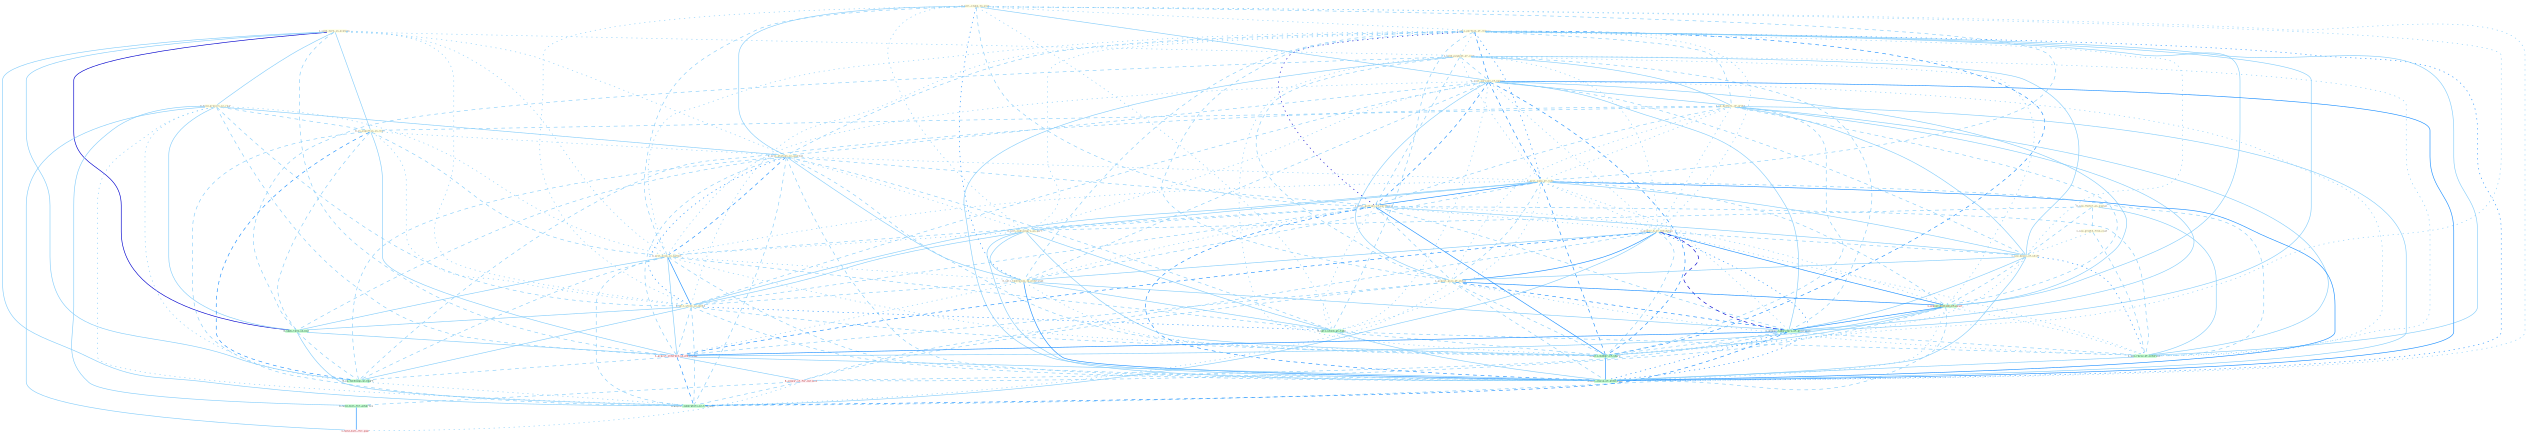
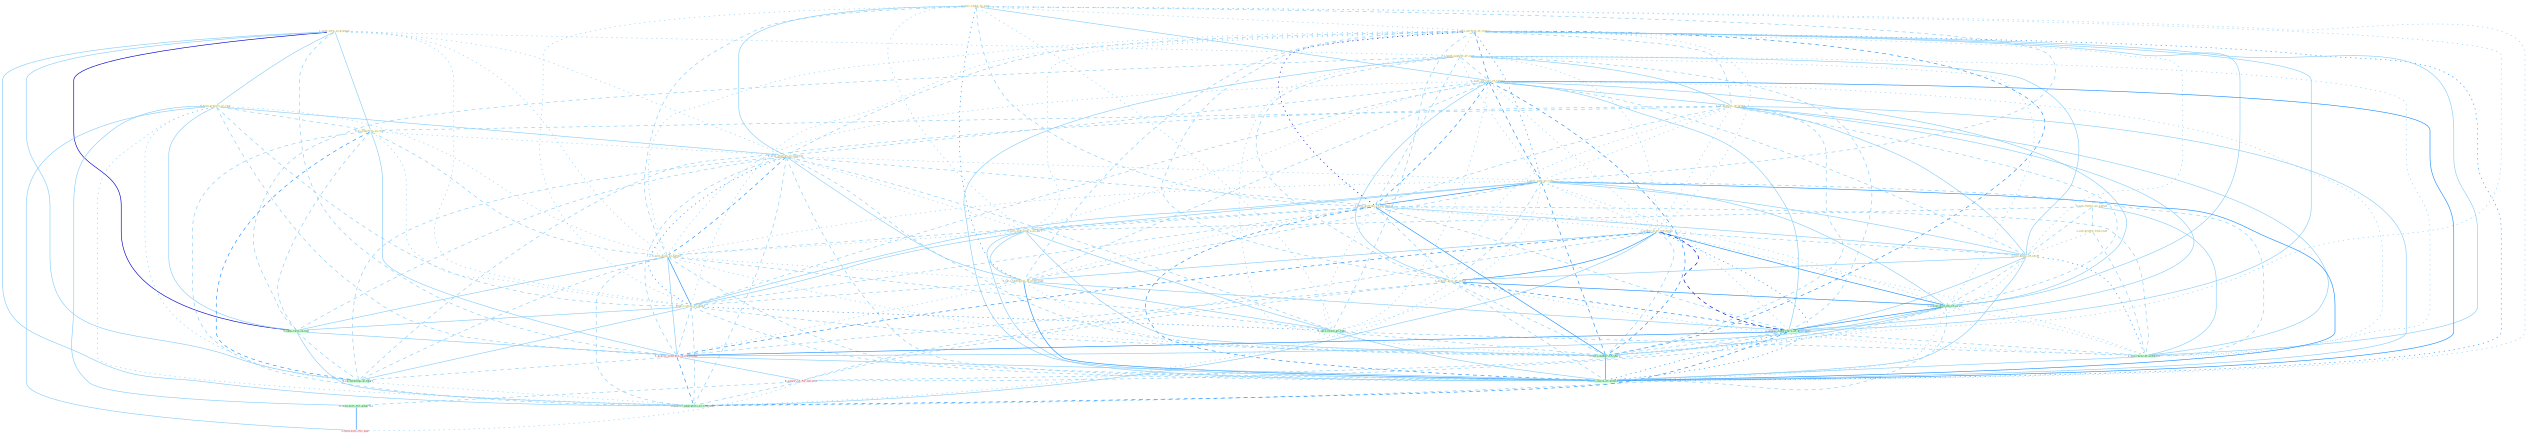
edge "1_sell_some_of_junk" -- "1_acquir_million_of_asset": style dashed -> solid
node "1_acquir_million_of_asset": fontcolor #b22222 -> #2f4f4f
